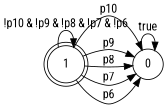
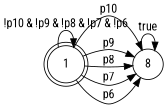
node "0": label "0" -> "8"
